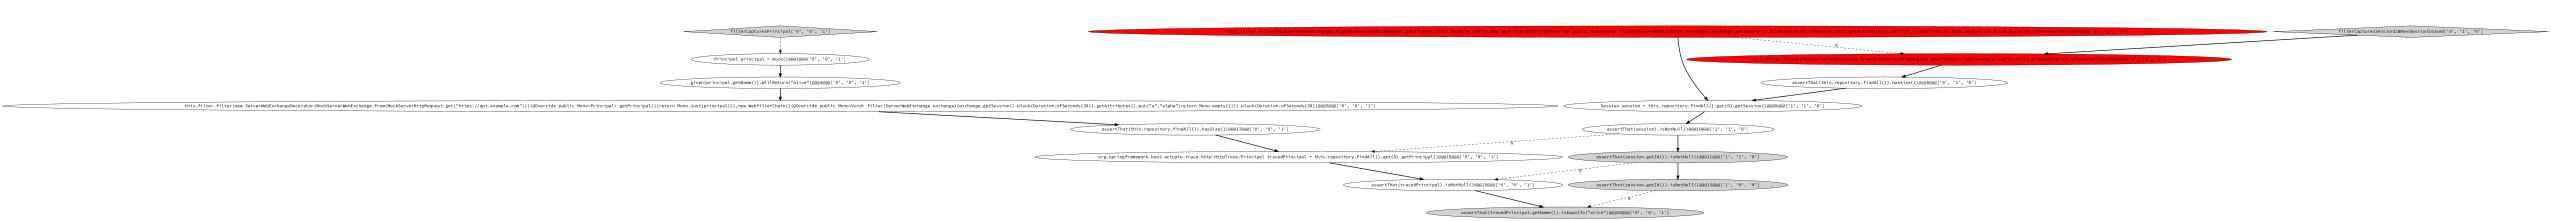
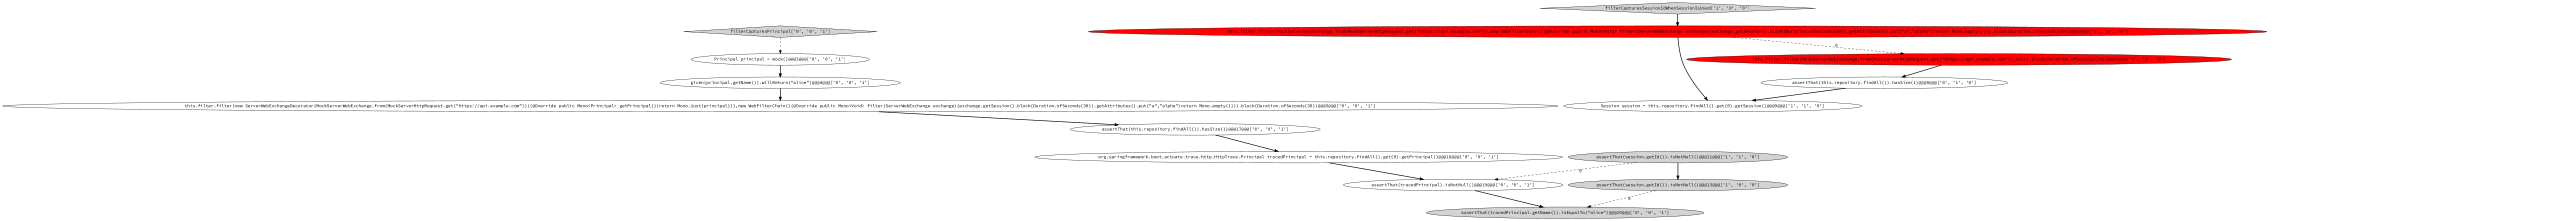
node "filterCapturesSessionIdWhenSessionIsUsed['1', '0', '0']": added
node "filterCapturesSessionIdWhenSessionIsUsed['0', '1', '0']": removed
node "assertThat(session).isNotNull()@@@10@@@['1', '1', '0']": removed
